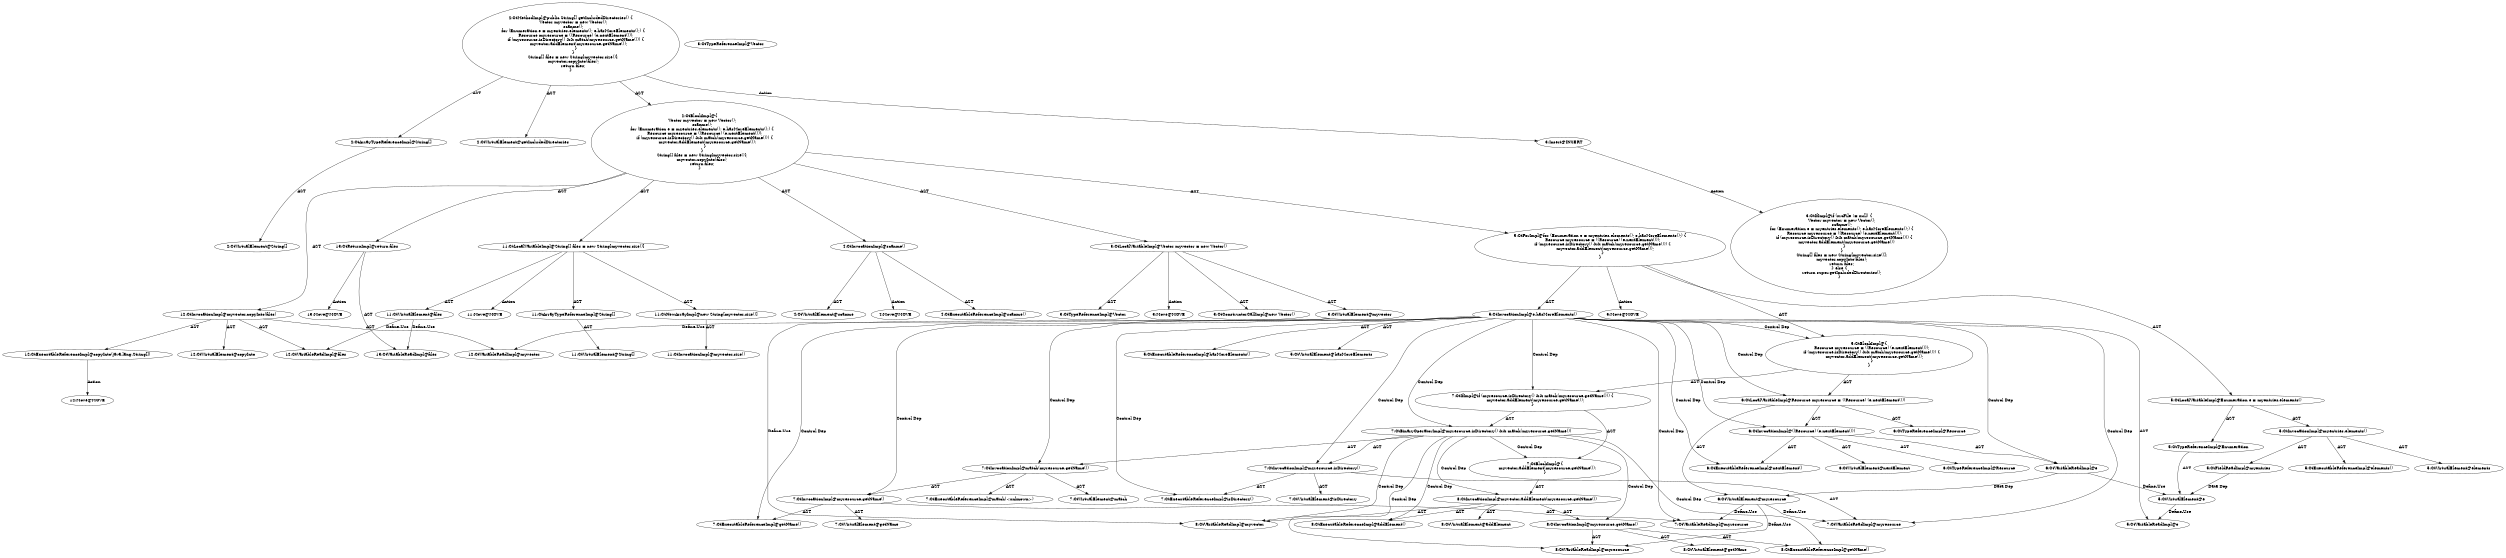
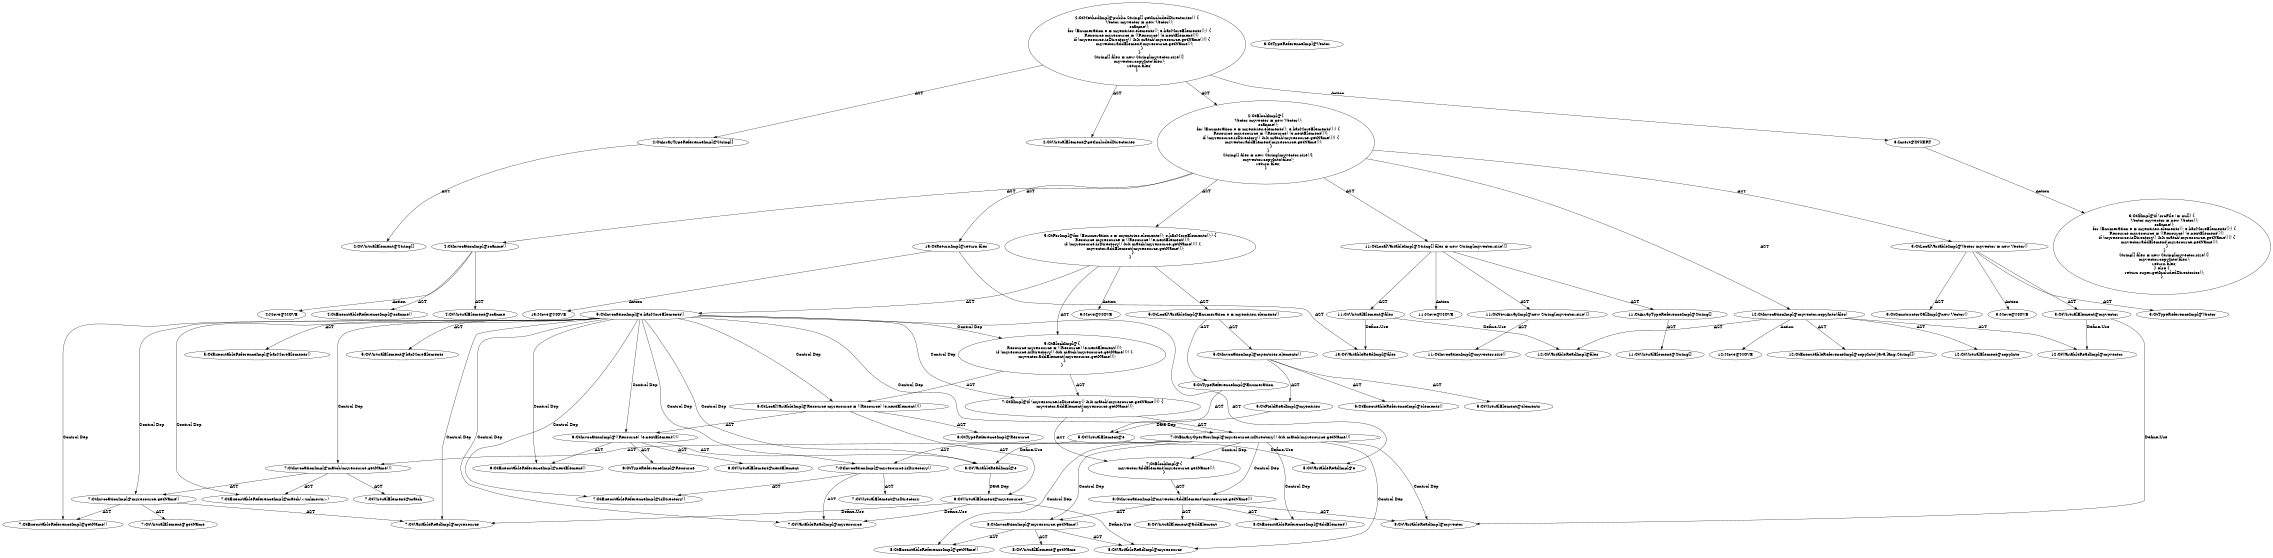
edge "5:CtInvocationImpl@e.hasMoreElements()" -> "7:CtExecutableReferenceImpl@match(<unknown>)": added, label "Control Dep"
edge "12:CtExecutableReferenceImpl@copyInto(java.lang.String[])" -> "12:Move@MOVE": now "12:CtInvocationImpl@myvector.copyInto(files)" -> "12:Move@MOVE"
edge "6:CtVariableReadImpl@e" -> "5:CtVirtualElement@e": reversed
